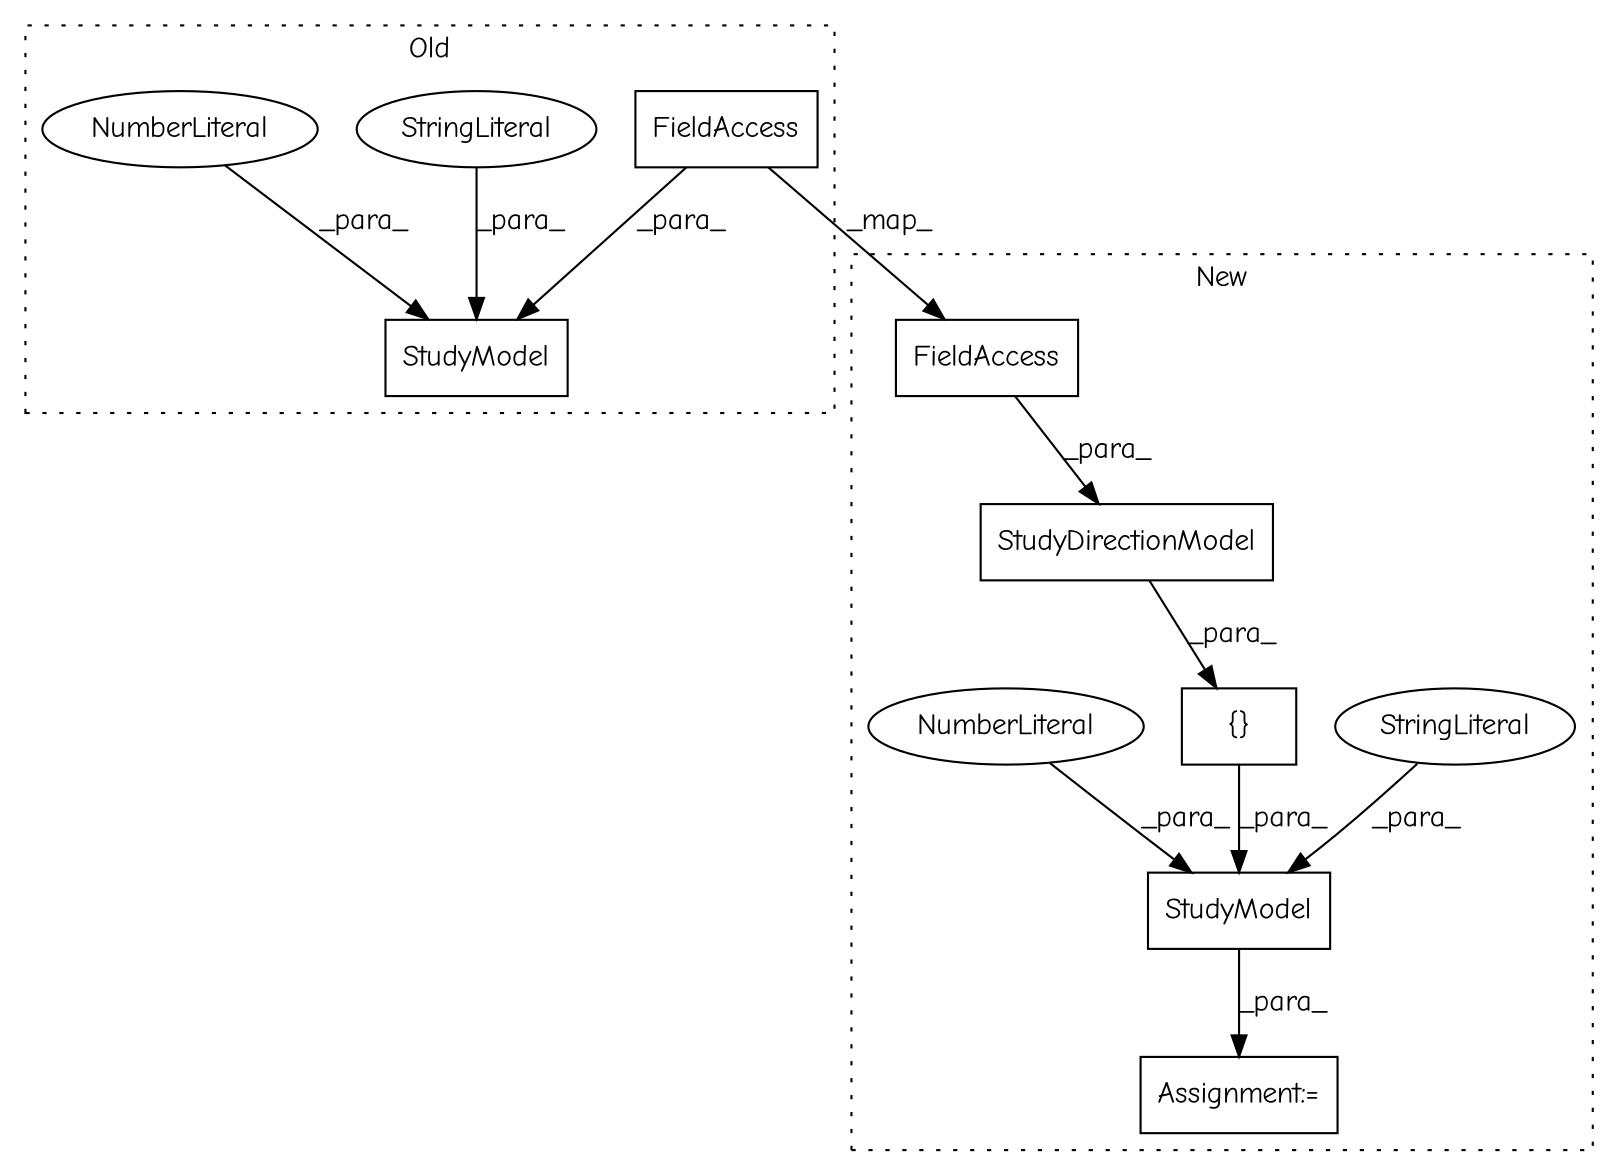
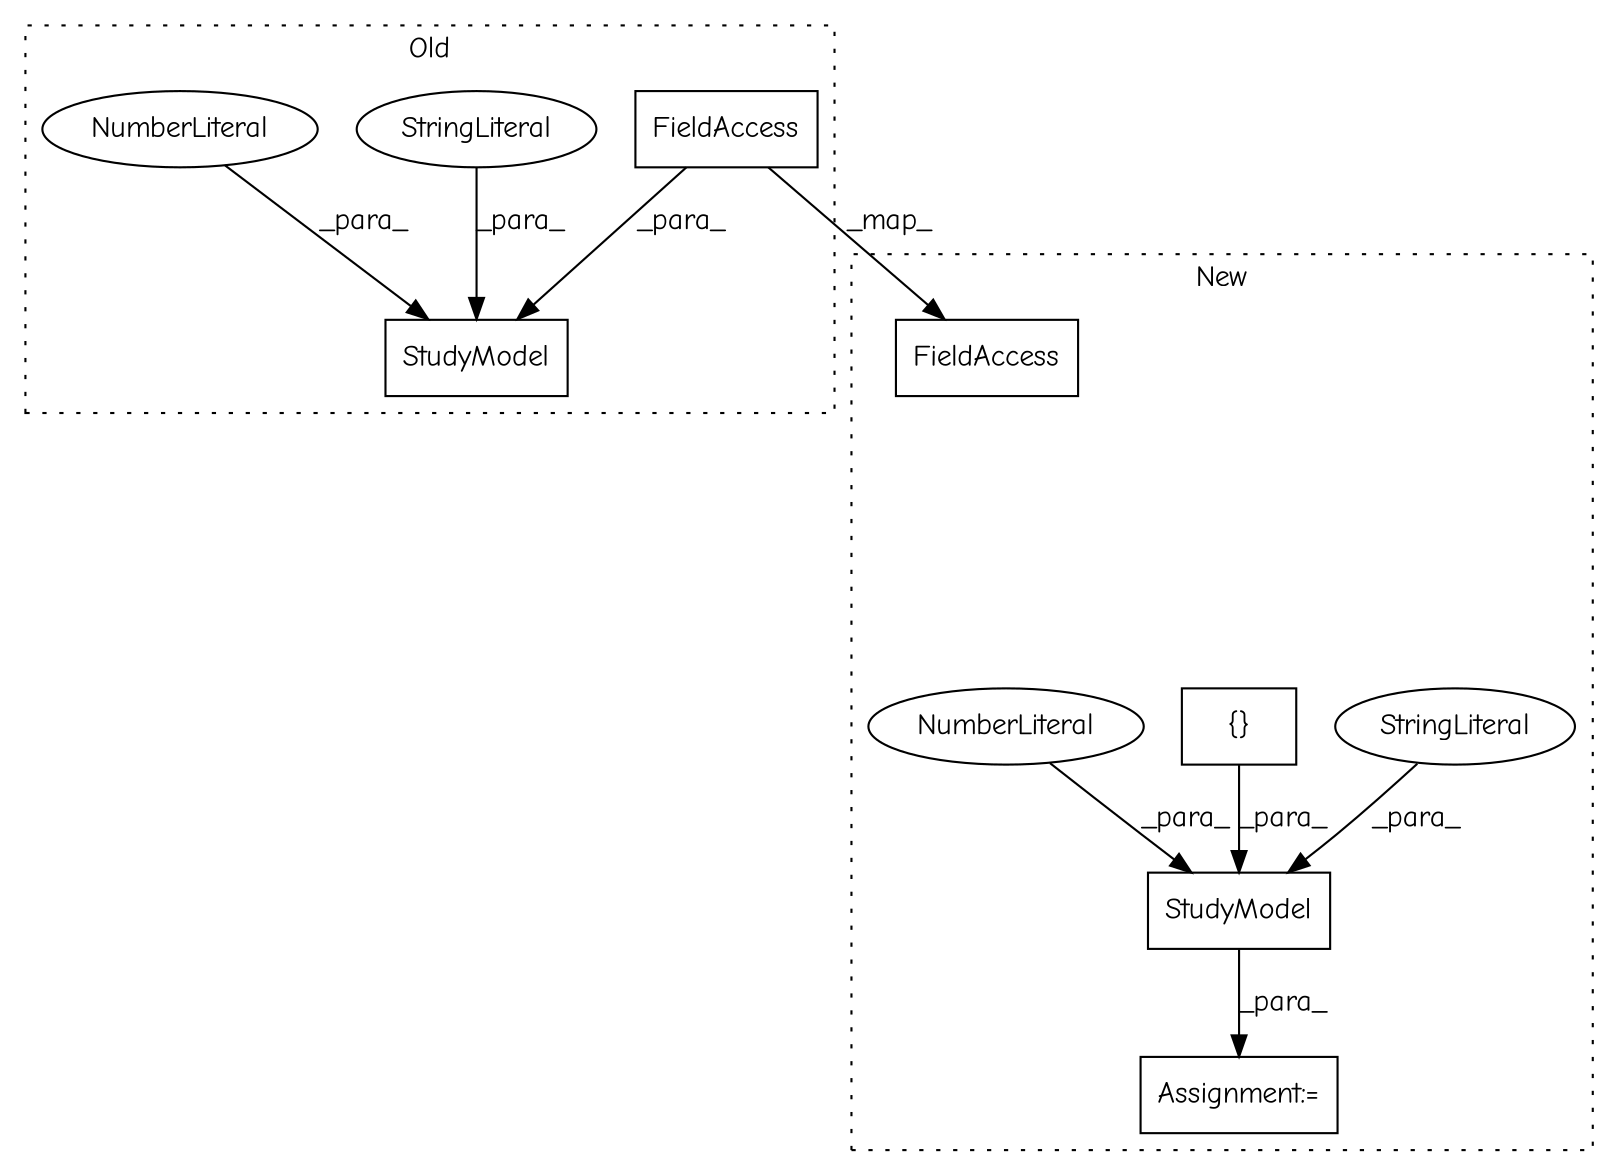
node "StudyDirectionModel": removed
